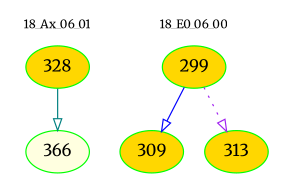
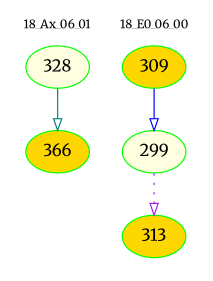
node "328": fillcolor gold -> lightyellow
node "299": fillcolor gold -> lightyellow
edge "299" -> "309": reversed
node "366": fillcolor lightyellow -> gold
